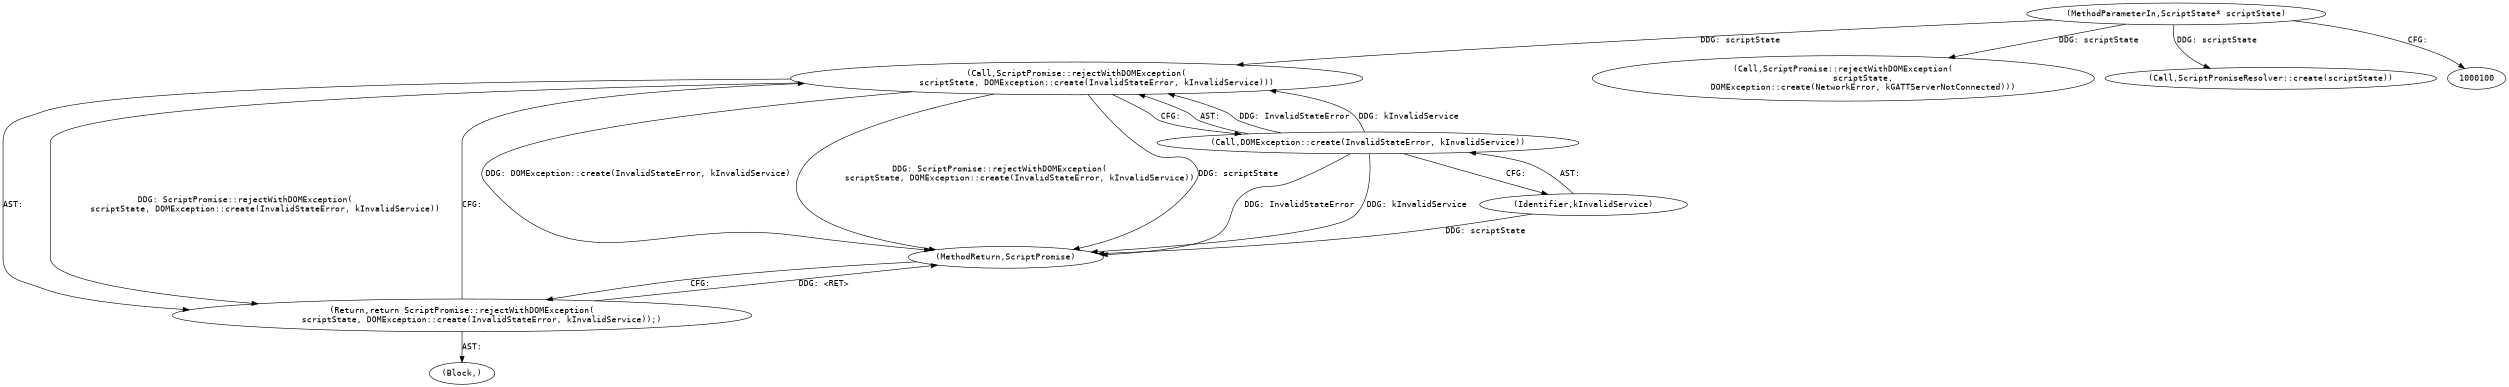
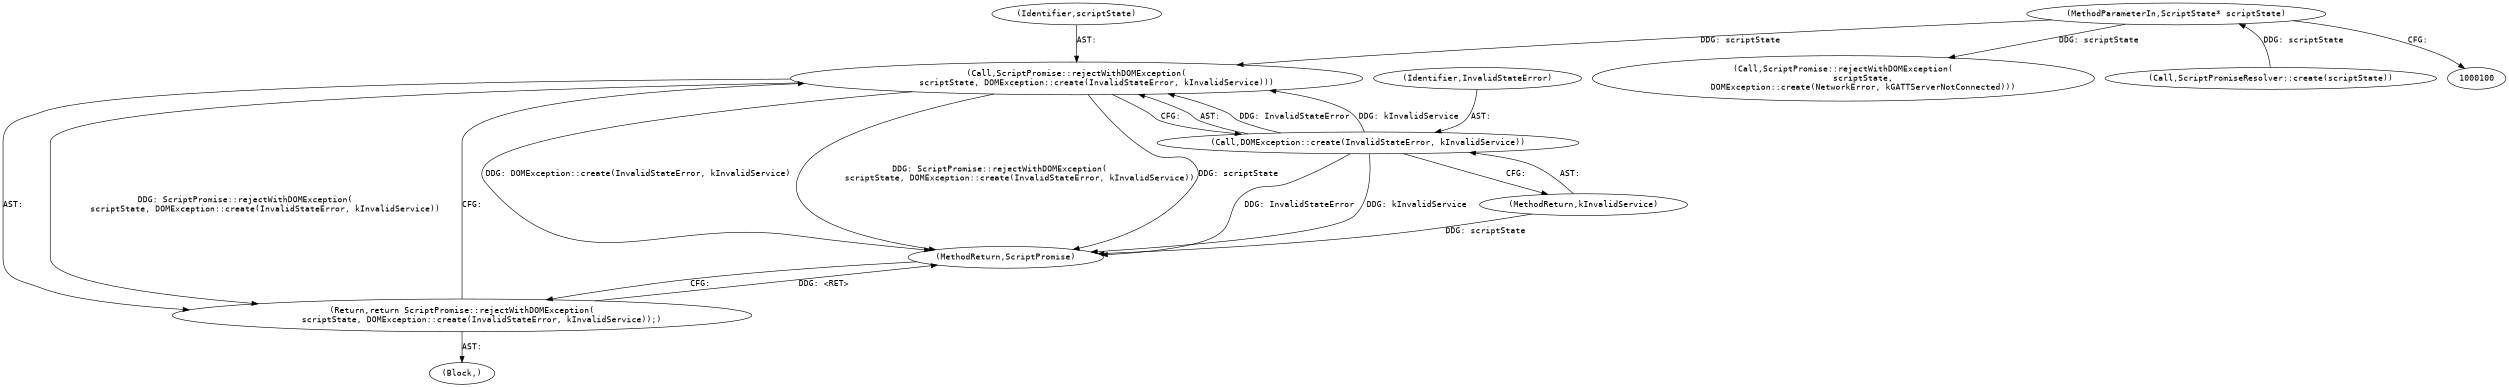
node "(Identifier,scriptState)": added
edge "(MethodParameterIn,ScriptState* scriptState)" -> "(Call,ScriptPromiseResolver::create(scriptState))": reversed
node "(Identifier,InvalidStateError)": added
node "(Identifier,kInvalidService)": label "(Identifier,kInvalidService)" -> "(MethodReturn,kInvalidService)"
